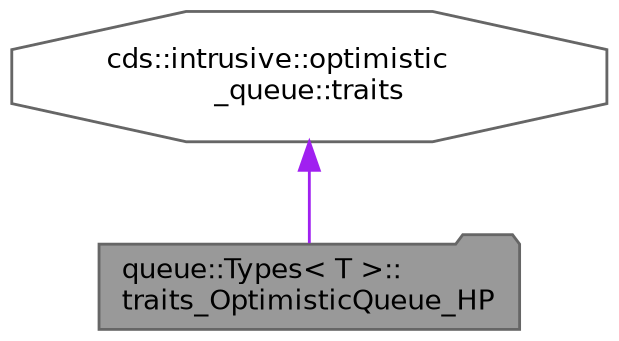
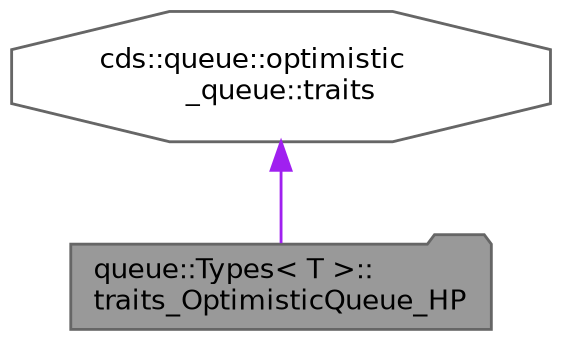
node "cds::intrusive::optimistic _queue::traits": label "cds::intrusive::optimistic _queue::traits" -> "cds::queue::optimistic _queue::traits"
